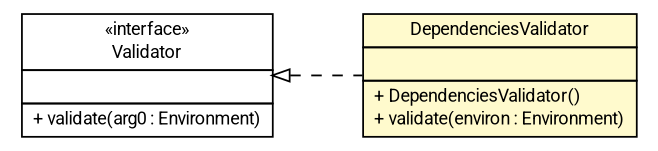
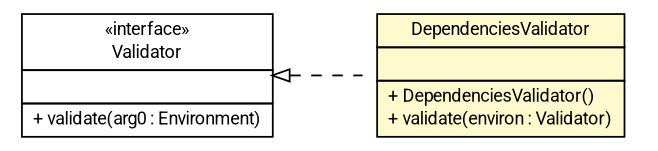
node "DependenciesValidator": text "+ validate(environ : Environment)" -> "+ validate(environ : Validator)"
